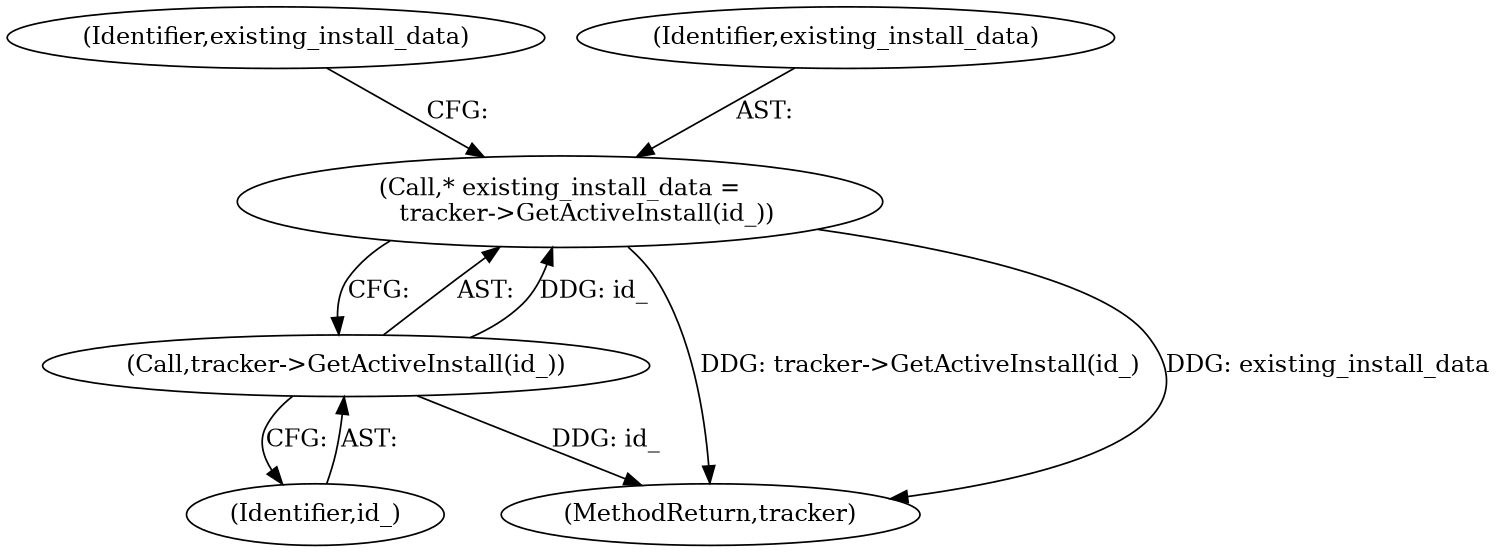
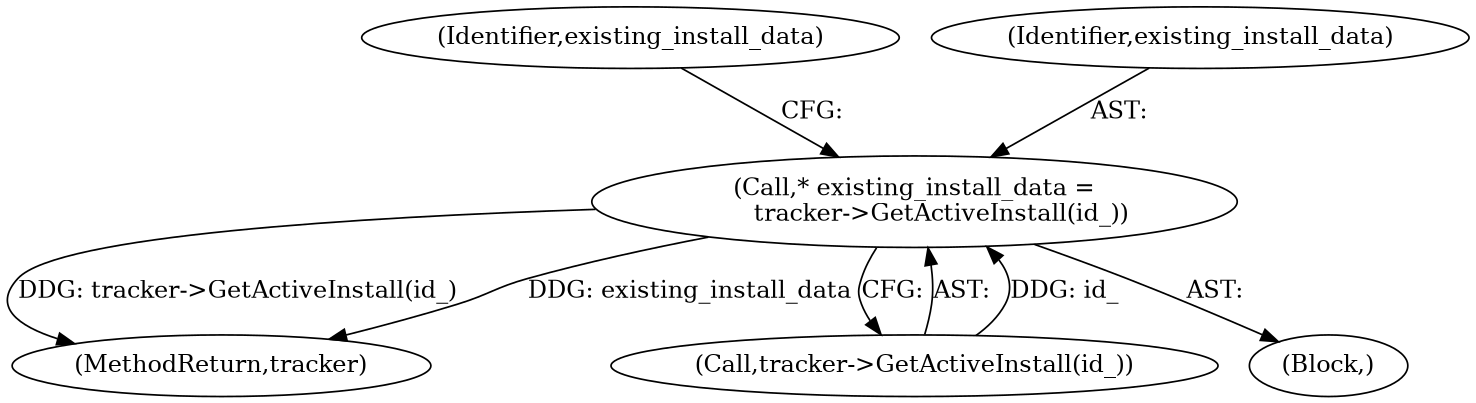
node "(Block,)": added
edge "(Call,tracker->GetActiveInstall(id_))" -> "(MethodReturn,tracker)": removed, label "DDG: id_"
node "(Identifier,id_)": removed
